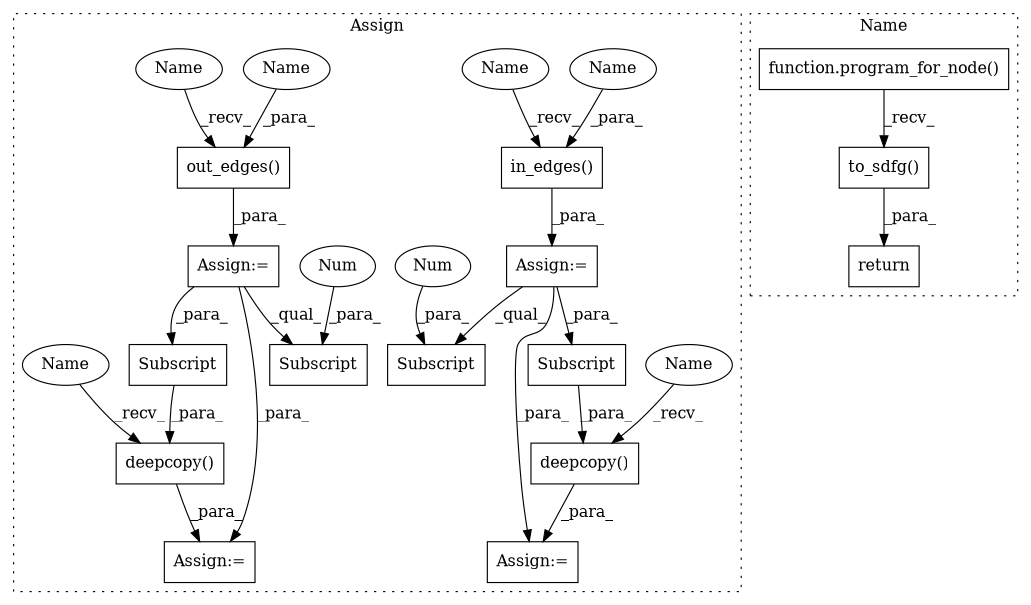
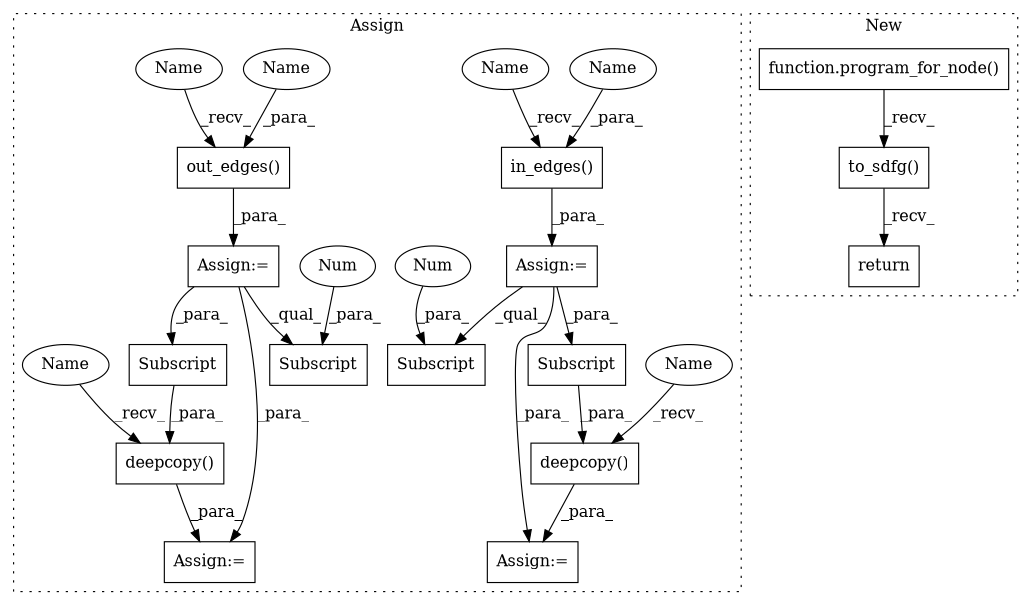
cluster "Name": label "Name" -> "New"
edge "to_sdfg()" -> "return": label "_para_" -> "_recv_"
